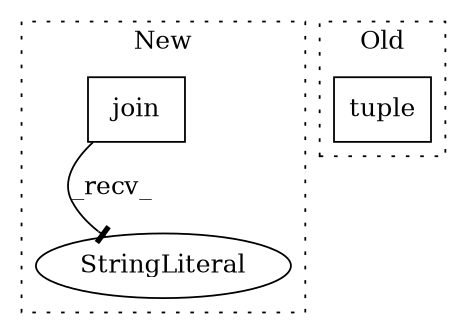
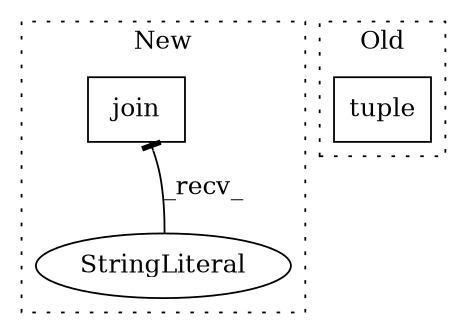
edge "join" -> "StringLiteral": reversed
